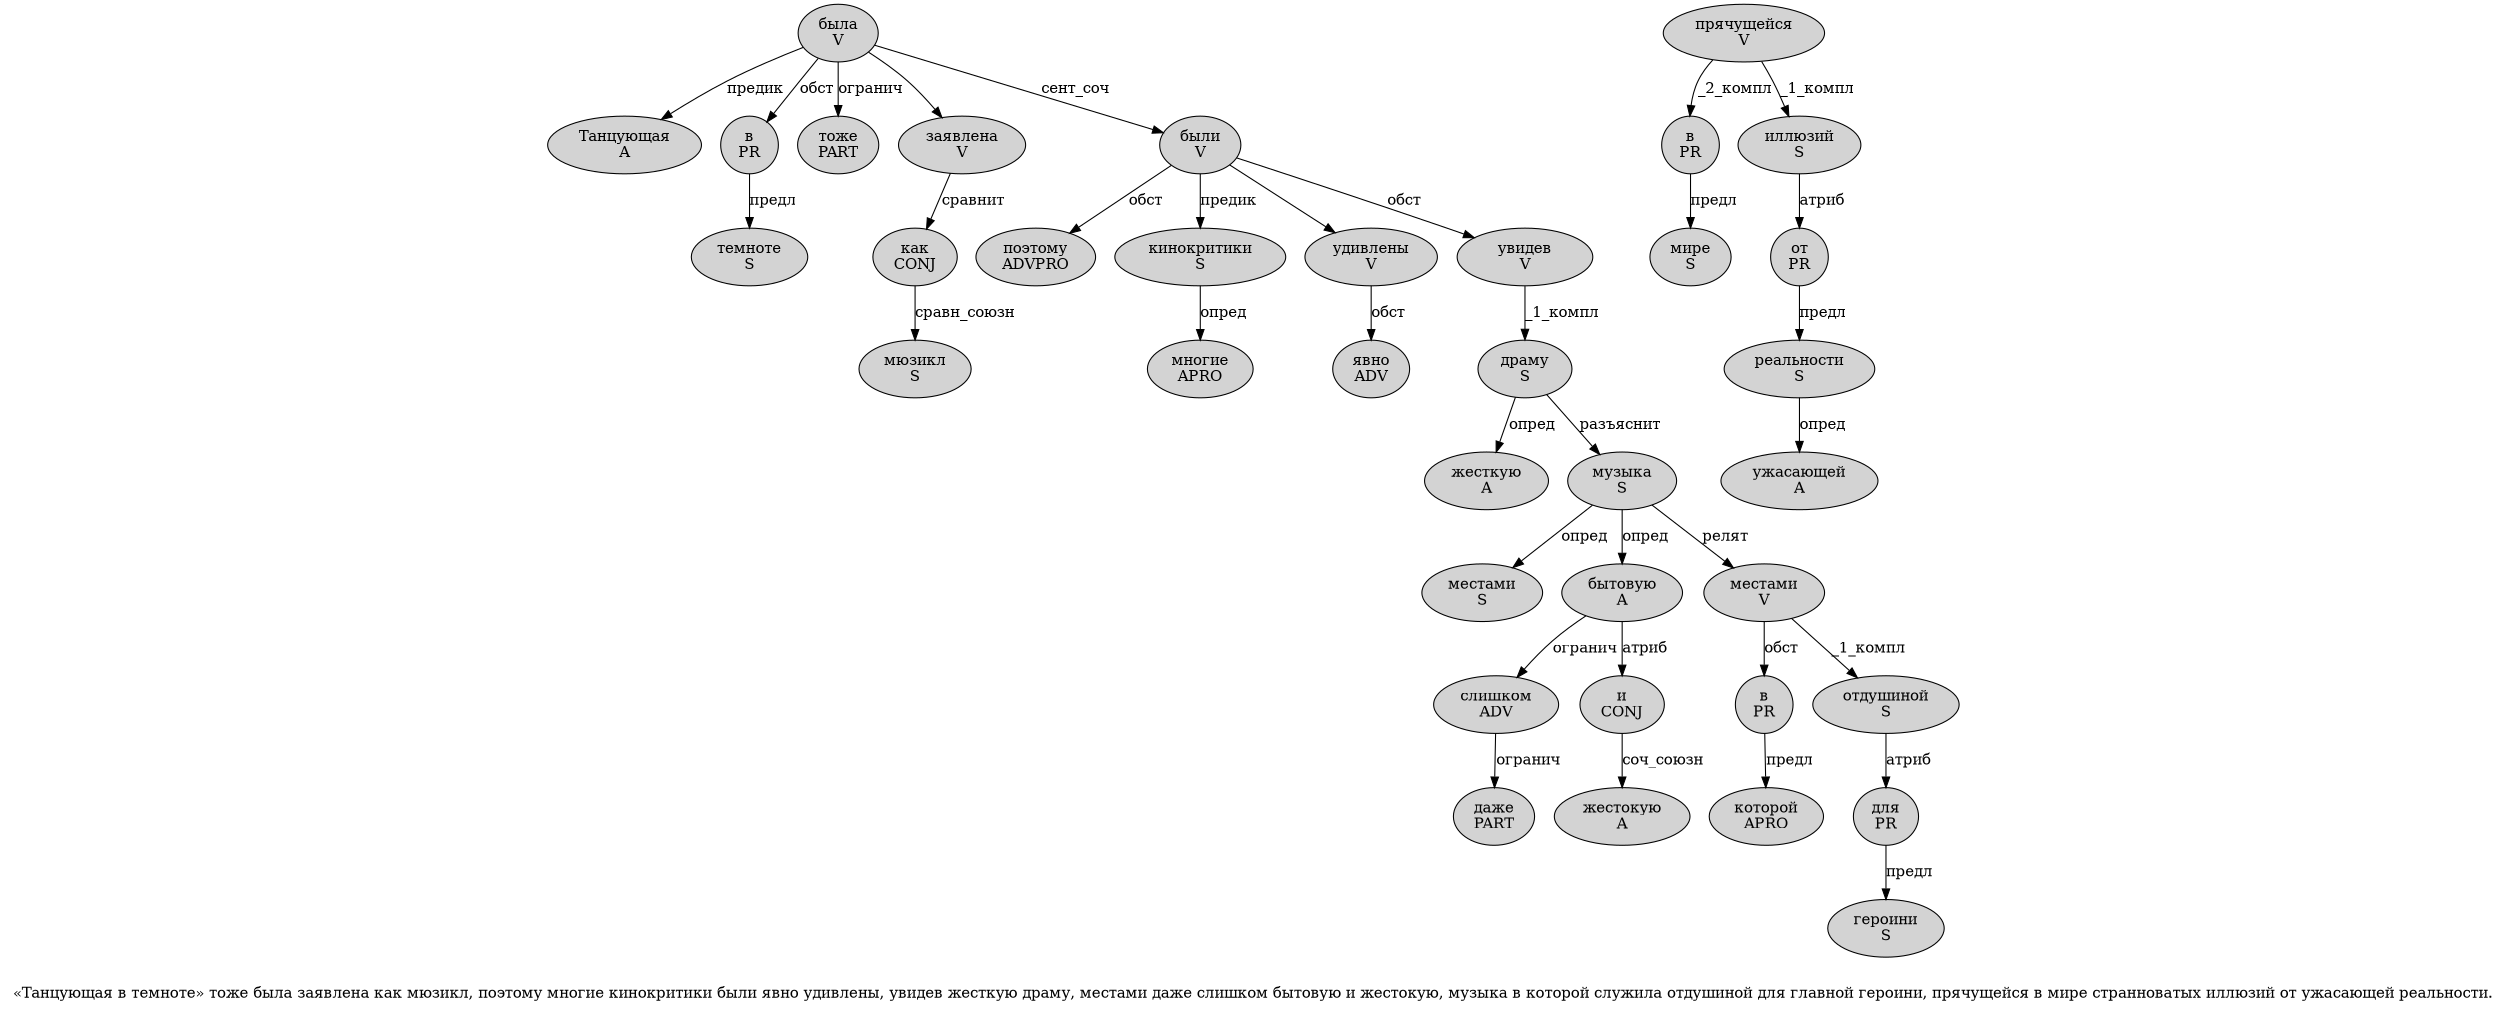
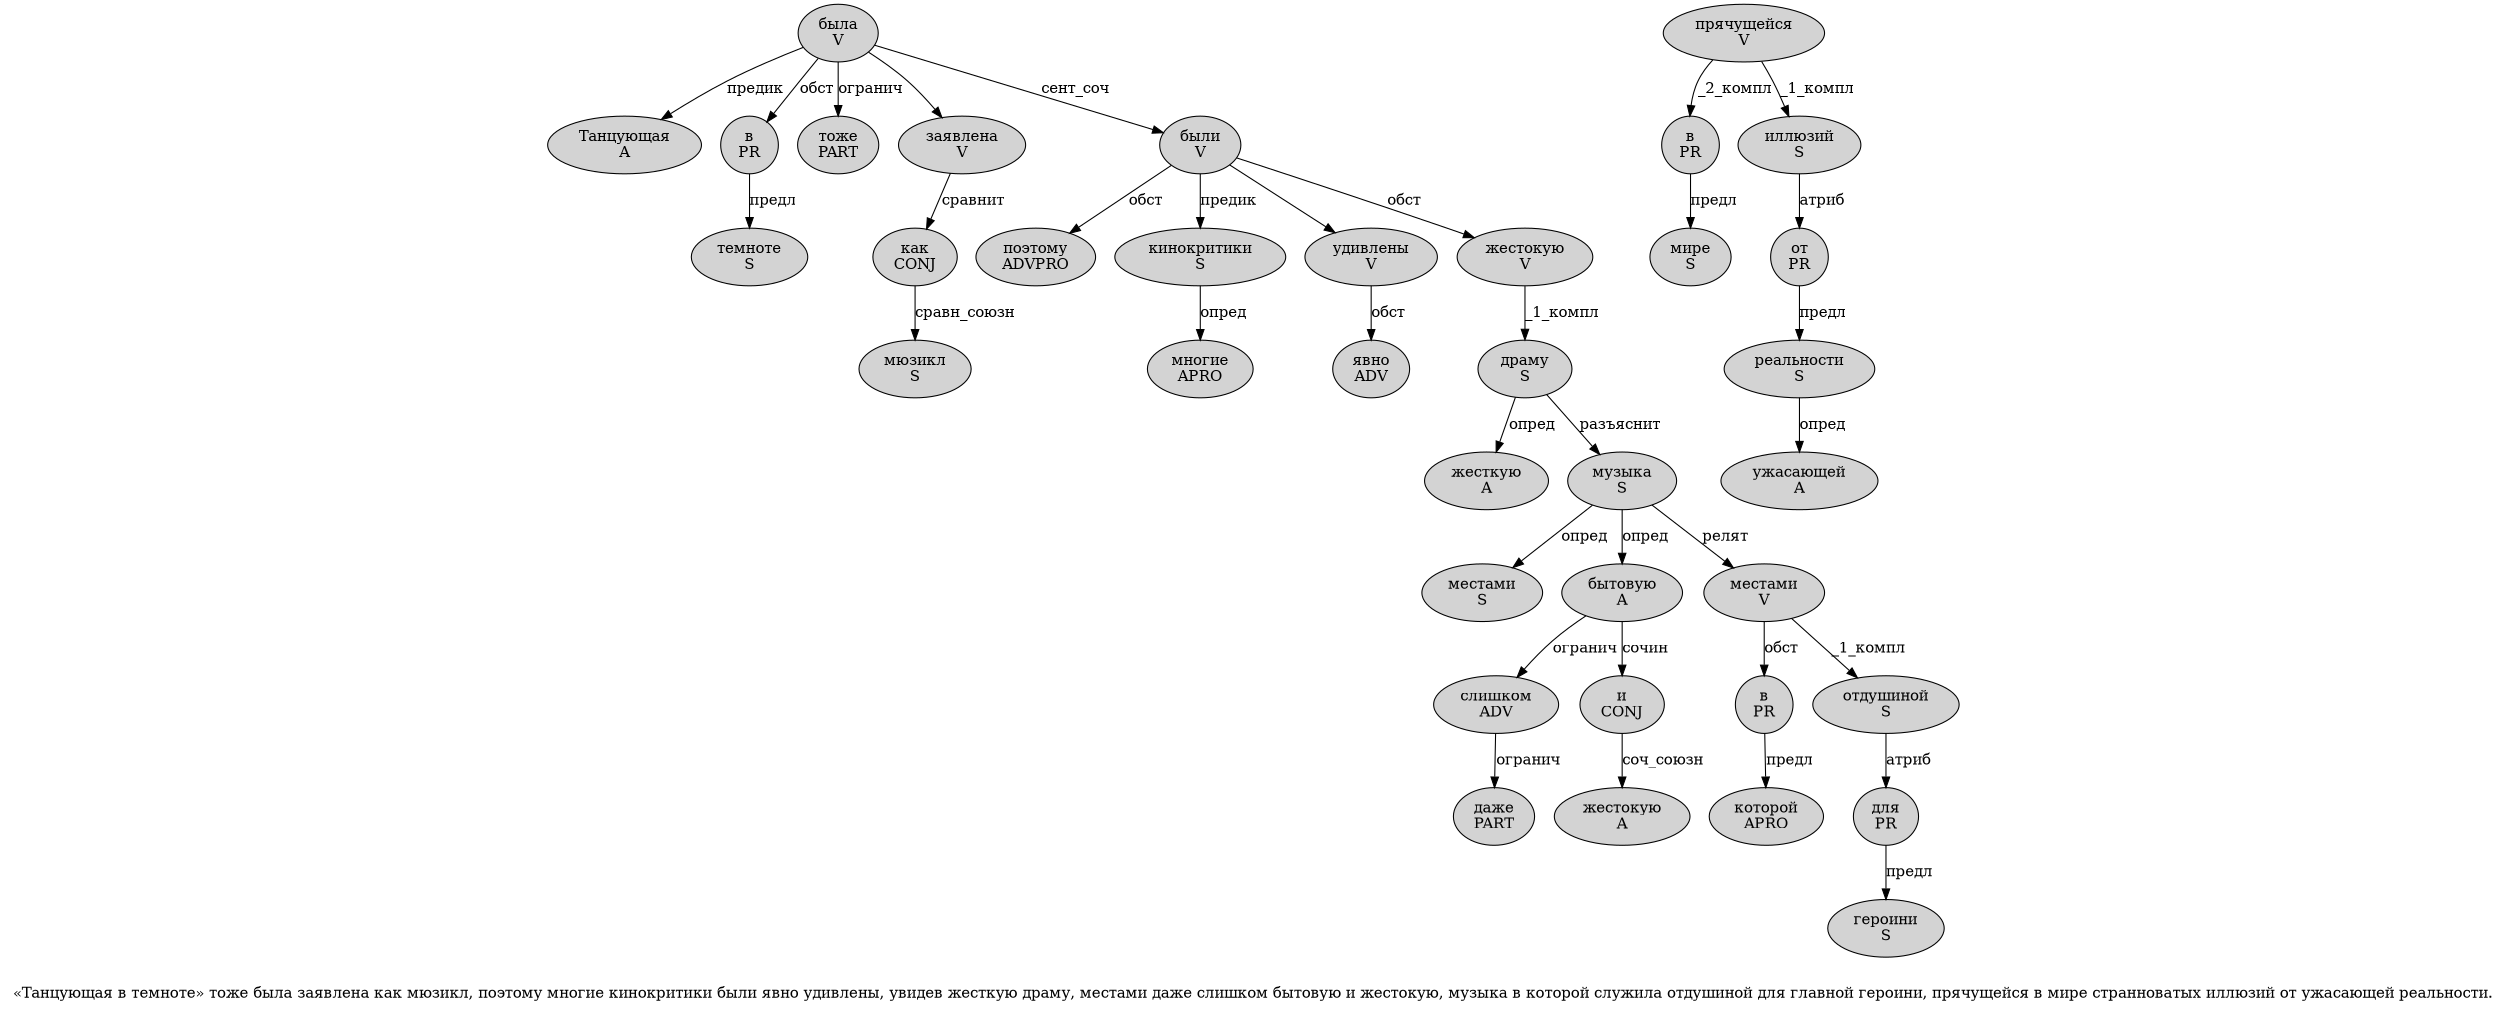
node "увидев V": label "увидев V" -> "жестокую V"
edge "бытовую A" -> "и CONJ": label "атриб" -> "сочин"
